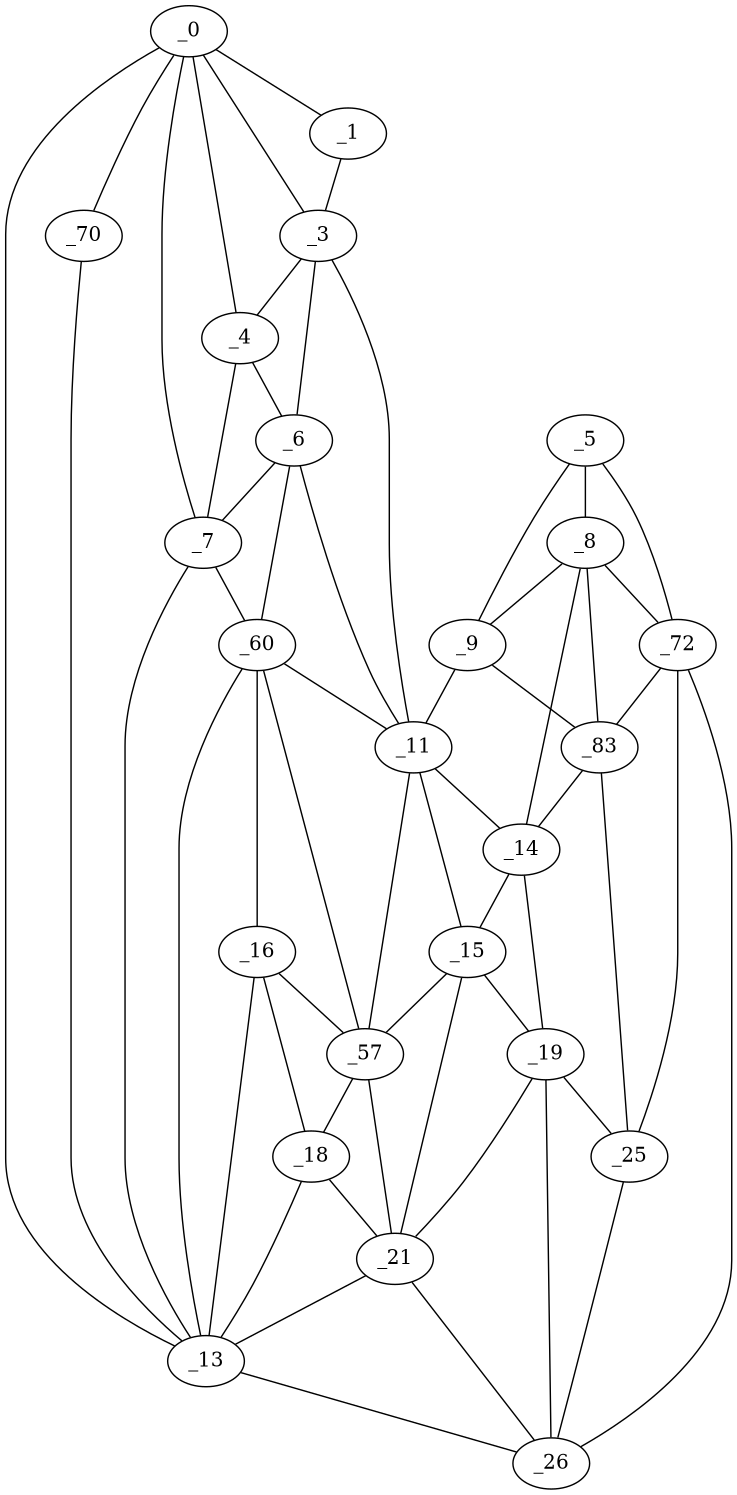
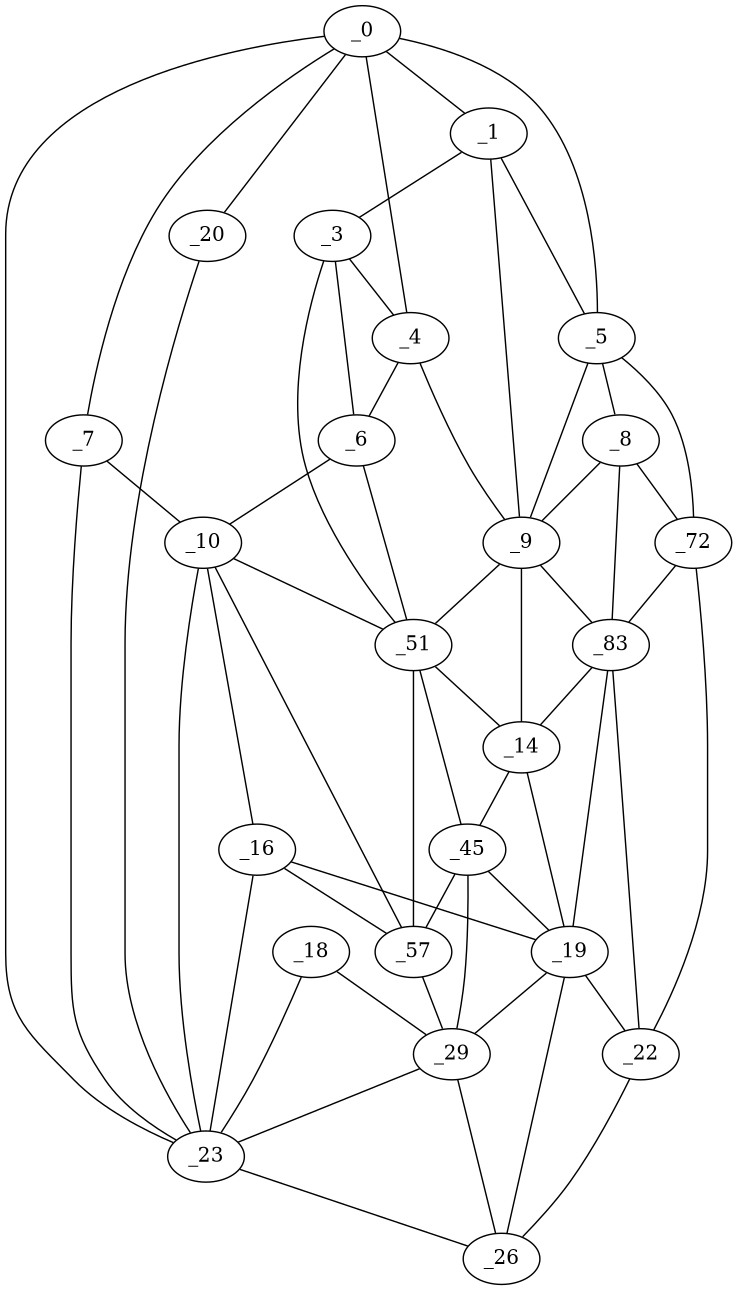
edge "_0" -- "_3": now "_0" -- "_5"
node "_70": label "_70" -> "_20"
edge "_1" -- "_5": added
edge "_1" -- "_9": added
edge "_4" -- "_7": now "_4" -- "_9"
edge "_6" -- "_7": removed
node "_60": label "_60" -> "_10"
edge "_8" -- "_14": now "_9" -- "_14"
node "_11": label "_11" -> "_51"
edge "_83" -- "_19": added
node "_15": label "_15" -> "_45"
edge "_16" -- "_18": now "_16" -- "_19"
edge "_72" -- "_26": removed
edge "_57" -- "_18": removed
node "_25": label "_25" -> "_22"
node "_21": label "_21" -> "_29"
node "_13": label "_13" -> "_23"
